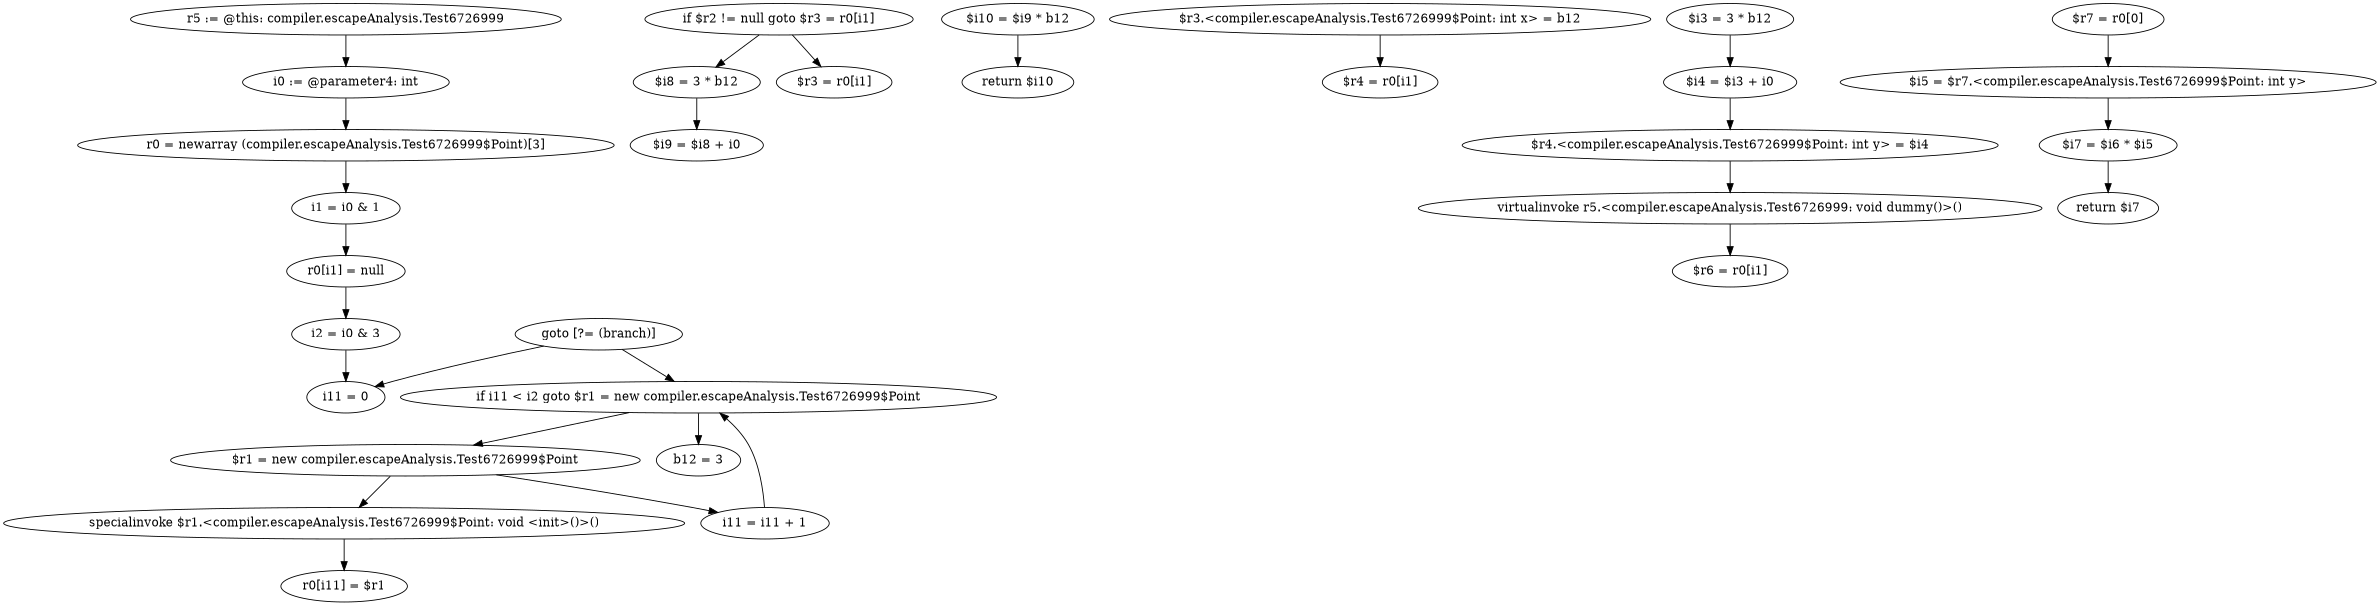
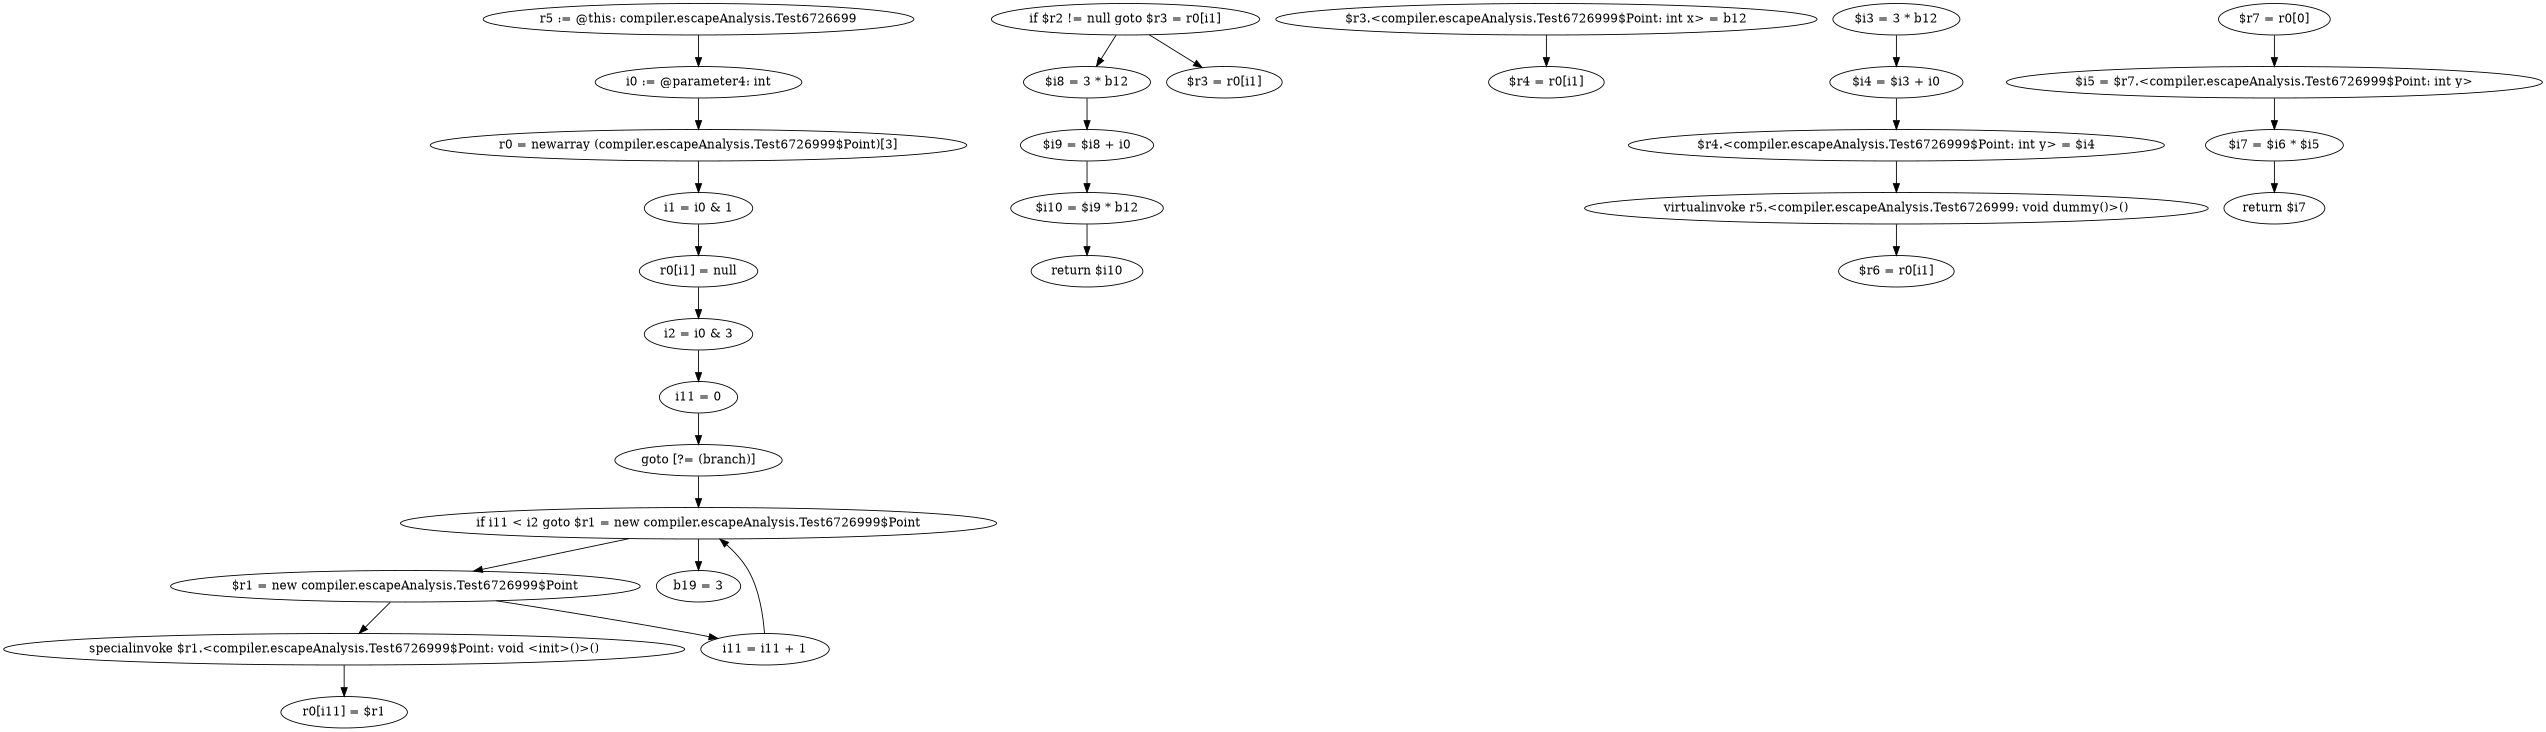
node "r5 := @this: compiler.escapeAnalysis.Test6726999": label "r5 := @this: compiler.escapeAnalysis.Test6726999" -> "r5 := @this: compiler.escapeAnalysis.Test6726699"
edge "$i9 = $i8 + i0" -> "$i10 = $i9 * b12": added
edge "goto [?= (branch)]" -> "i11 = 0": reversed
node "b12 = 3": label "b12 = 3" -> "b19 = 3"
